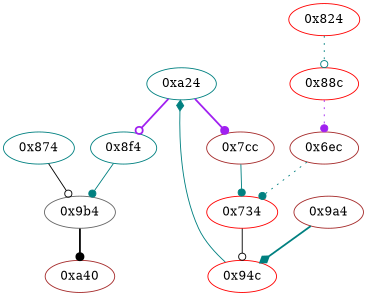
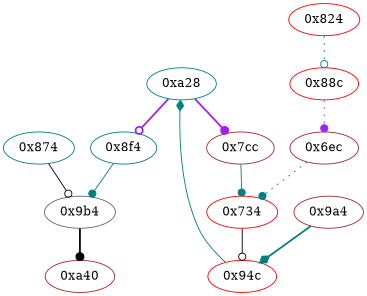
node "0xa24": label "0xa24" -> "0xa28"
